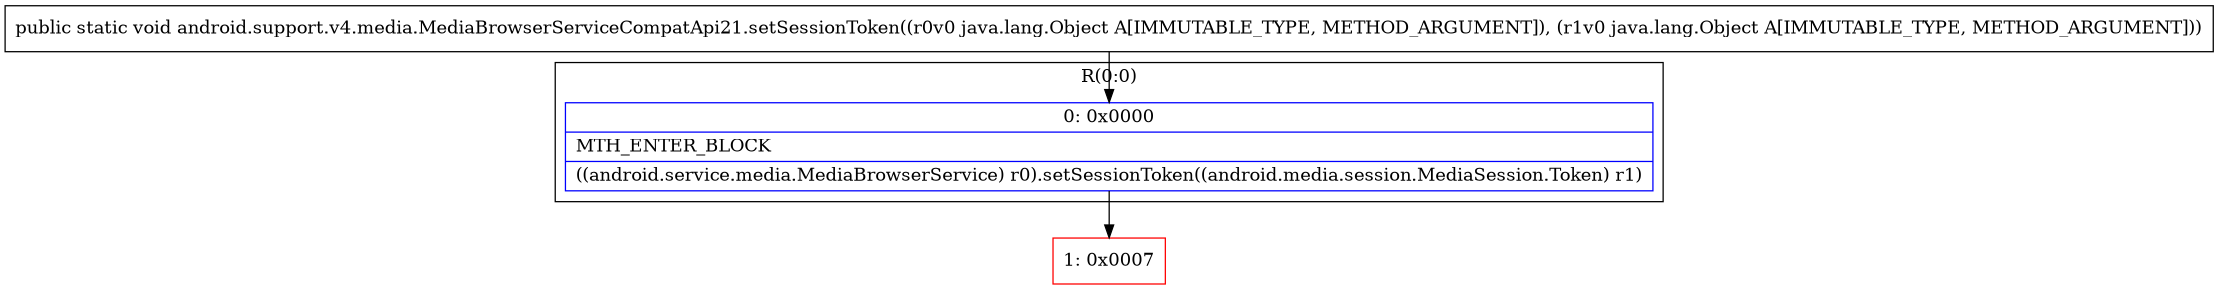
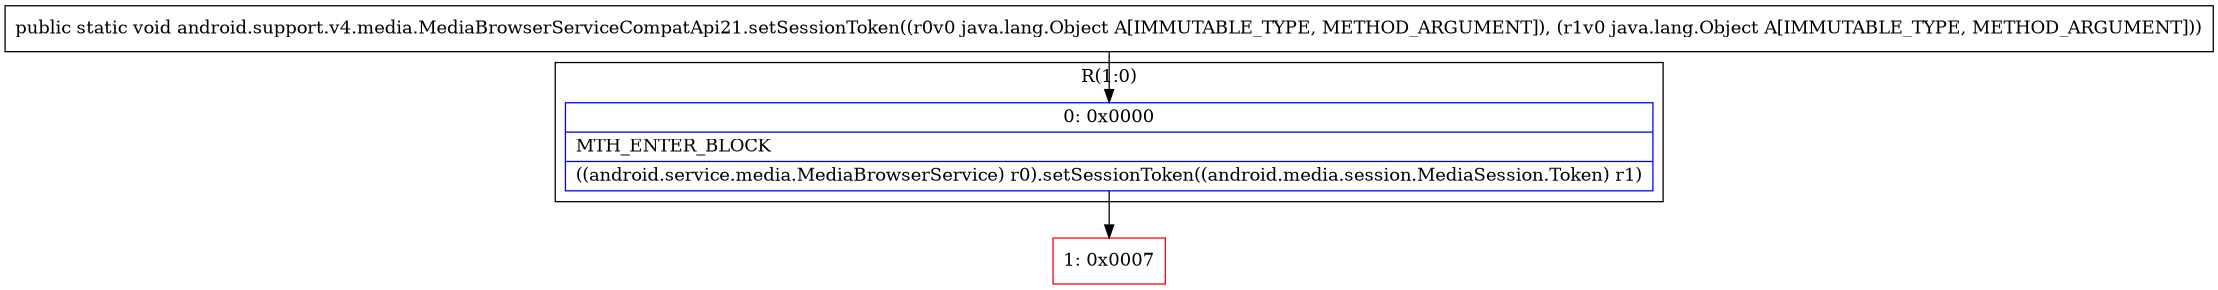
cluster "R(0:0)": label "R(0:0)" -> "R(1:0)"
